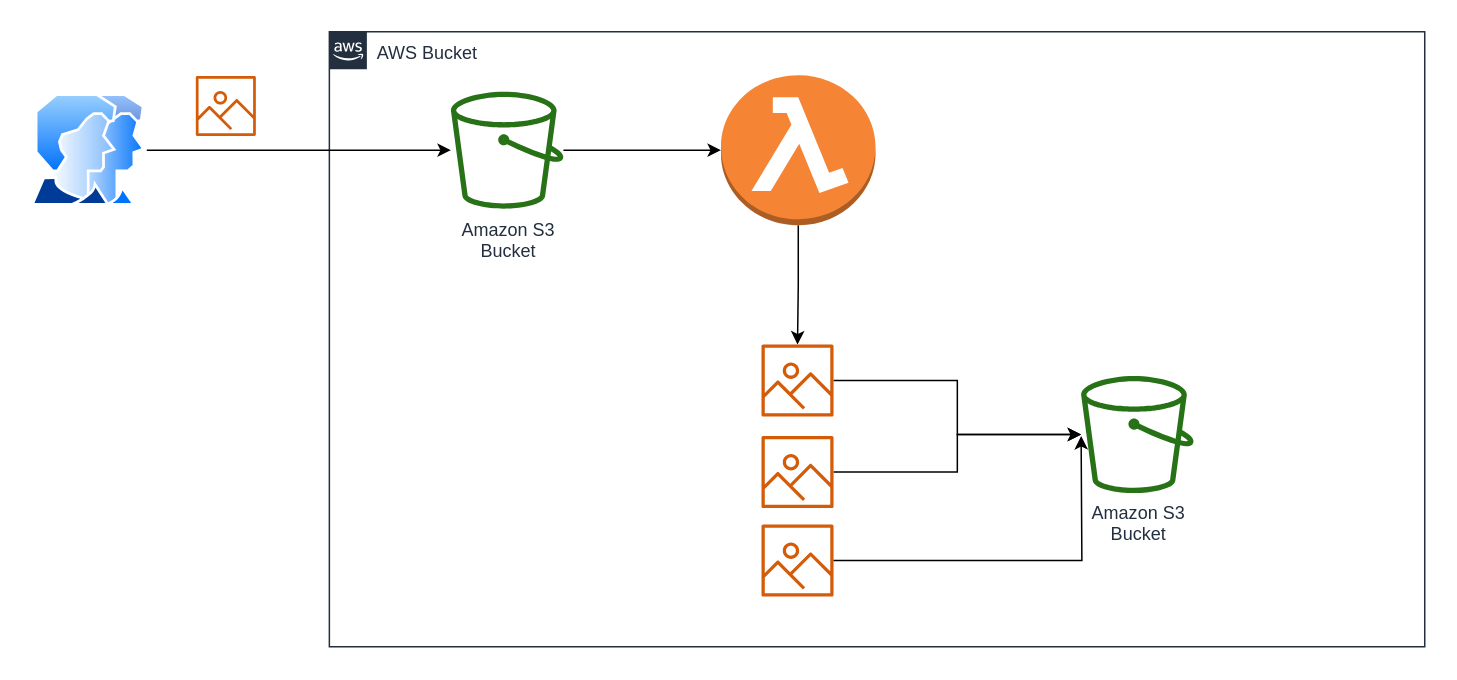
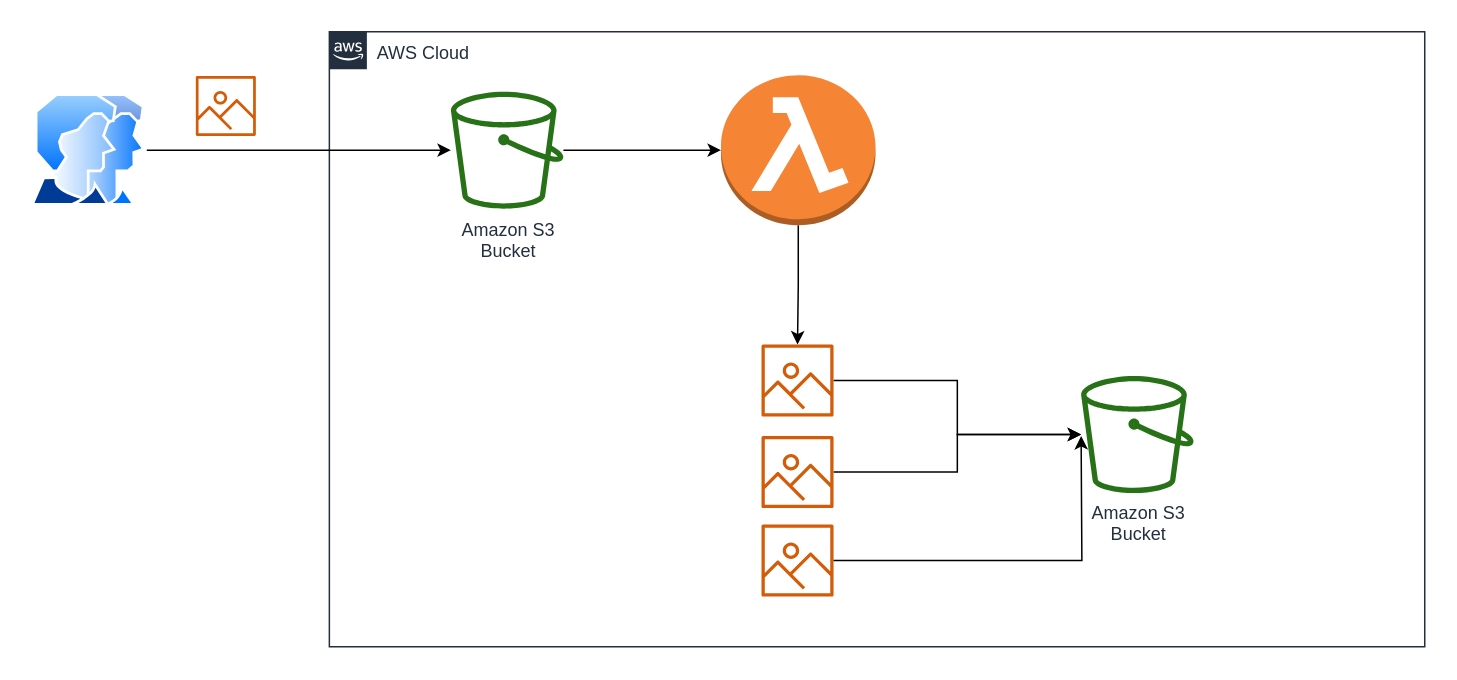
node "AWS Bucket": label "AWS Bucket" -> "AWS Cloud"
